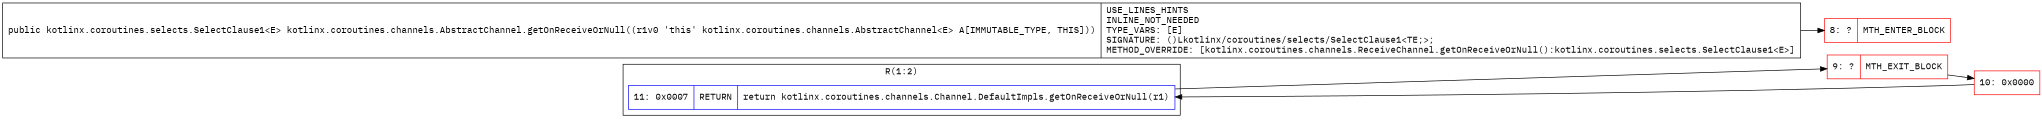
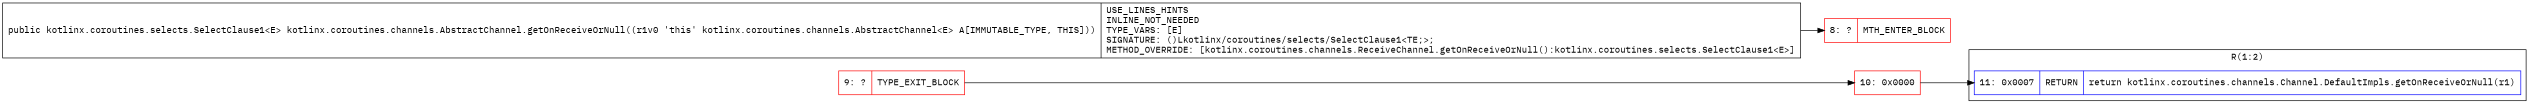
node "9: ?": text "MTH_EXIT_BLOCK" -> "TYPE_EXIT_BLOCK"
edge "11: 0x0007" -> "9: ?": removed
